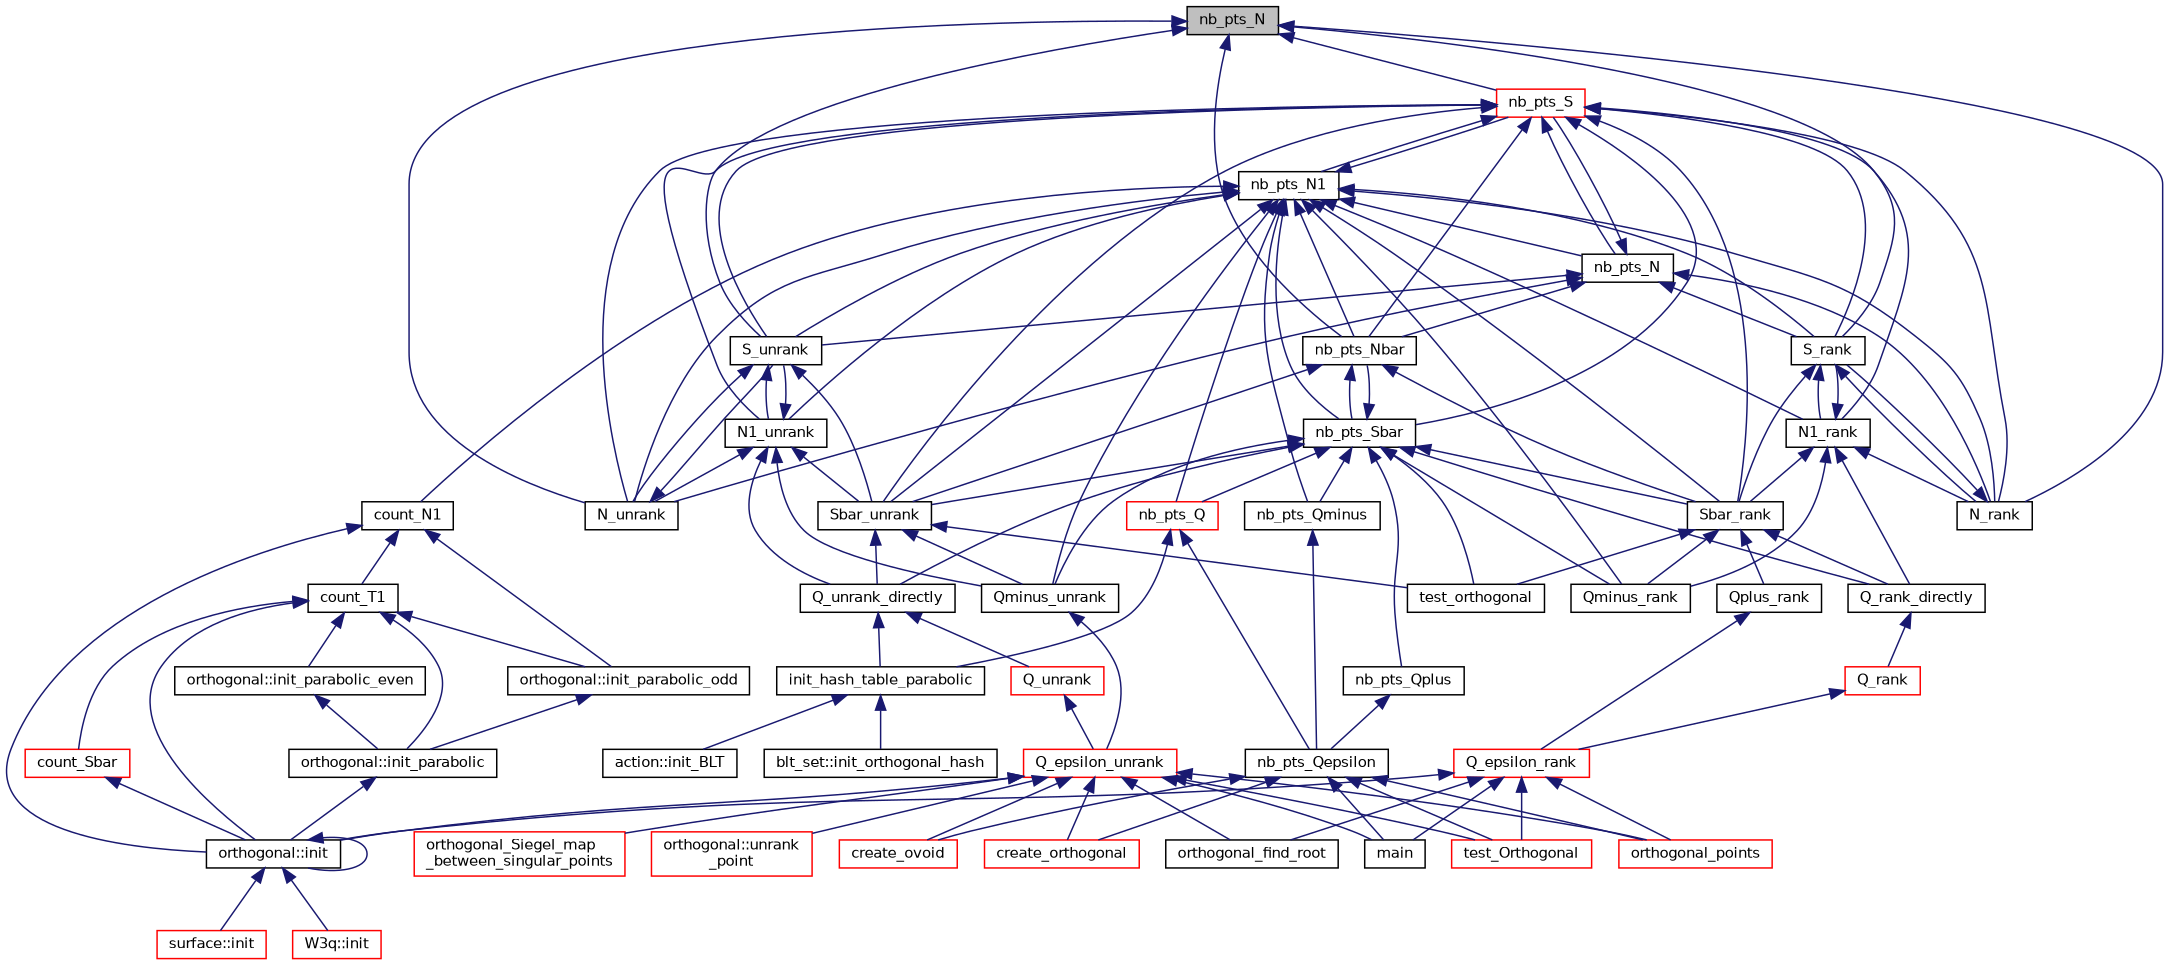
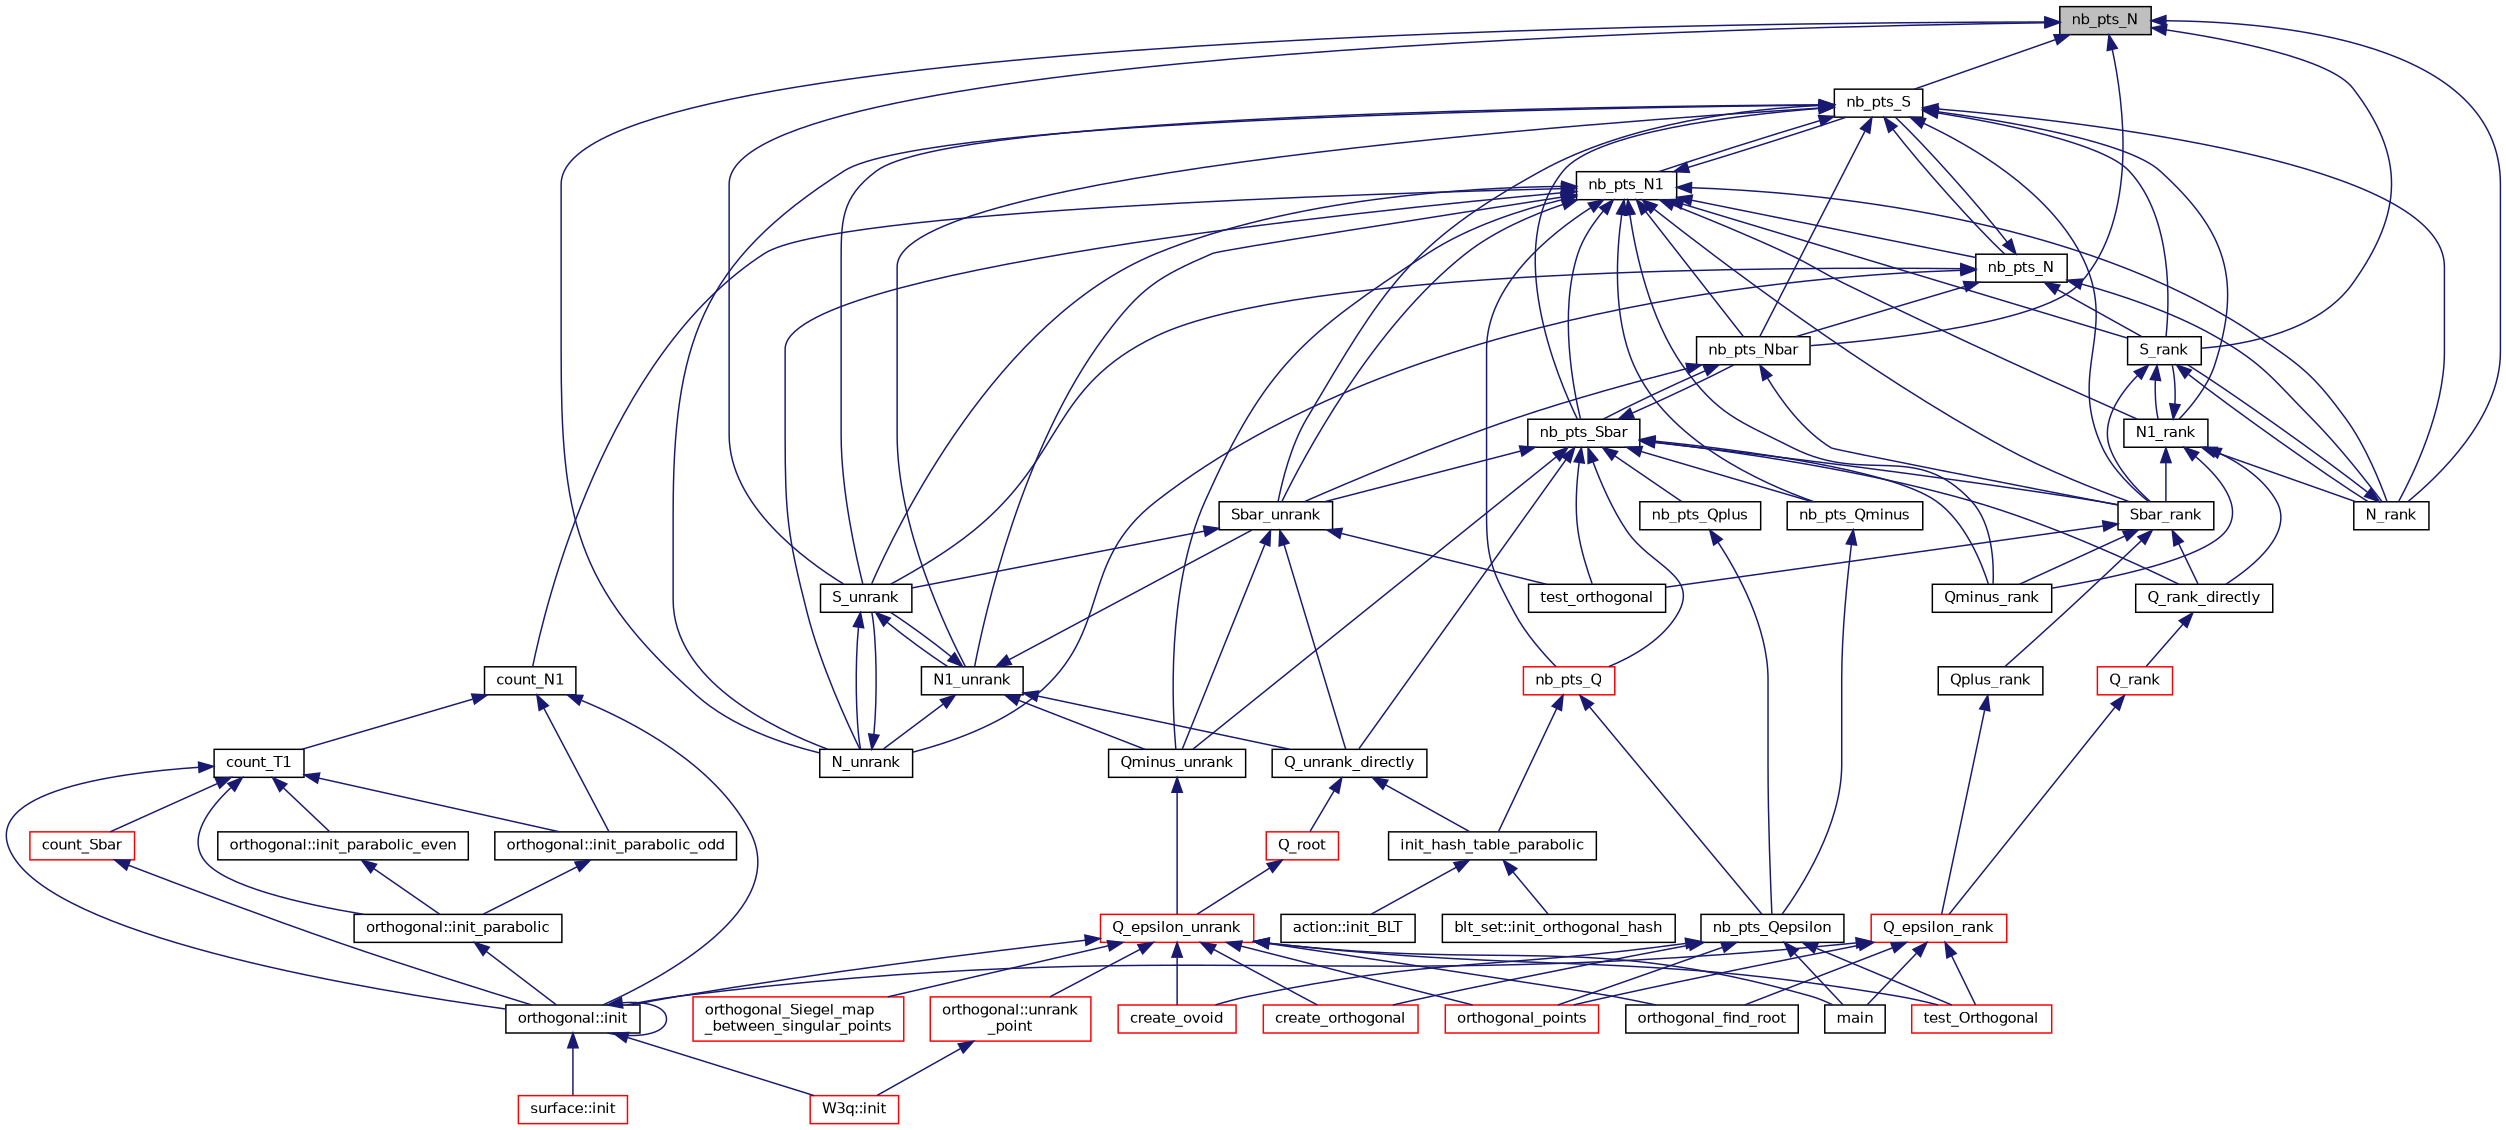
node "nb_pts_S": color red -> black
edge "Sbar_unrank" -> "S_unrank": reversed
node "Q_unrank": label "Q_unrank" -> "Q_root"
edge "W3q::init" -> "orthogonal::unrank _point": added
